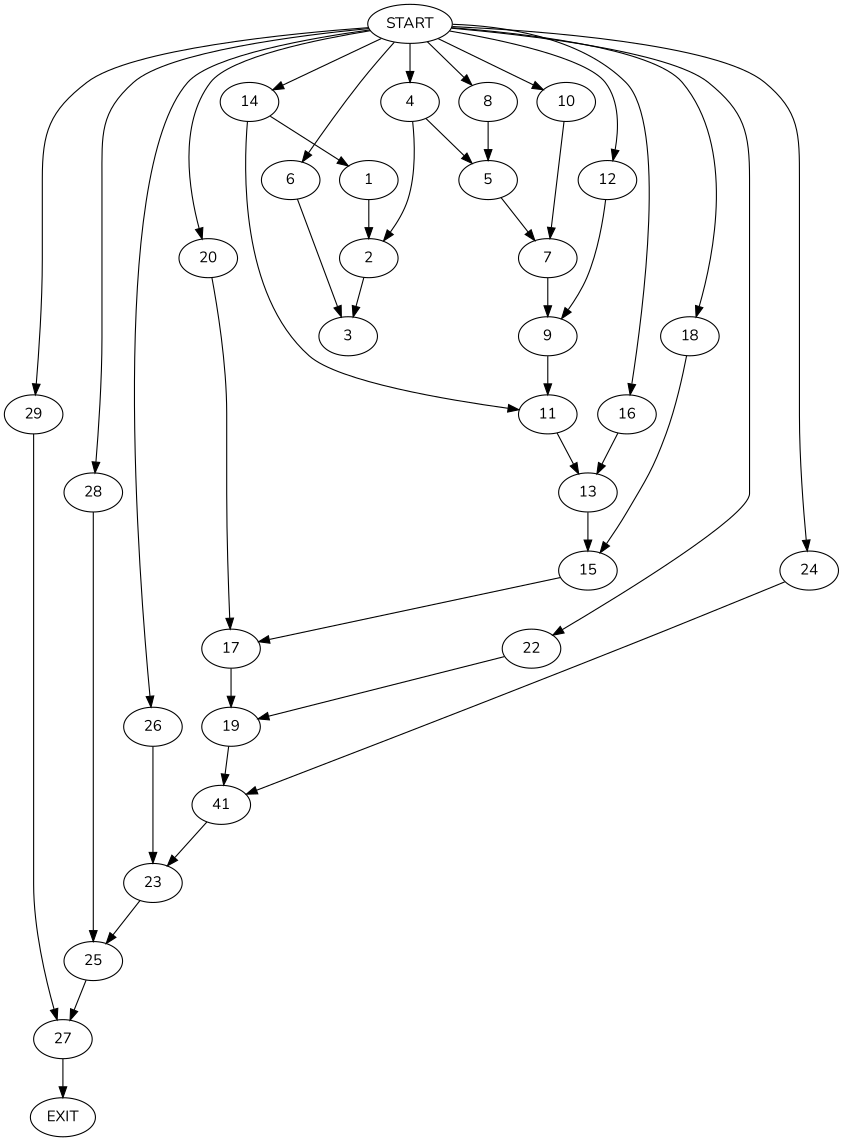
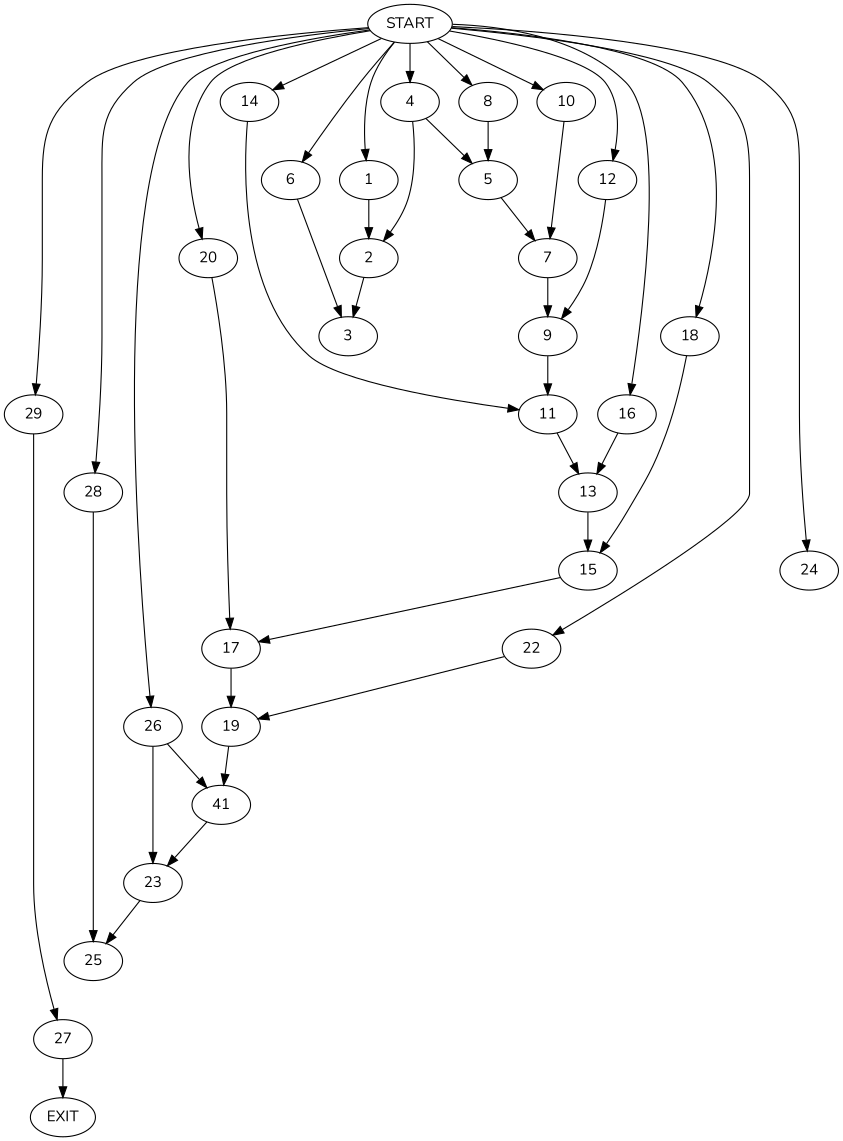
edge "14" -> "1": now "START" -> "1"
edge "24" -> "41": now "26" -> "41"
edge "25" -> "27": removed
